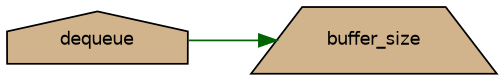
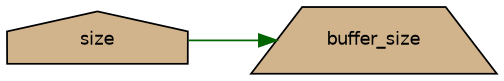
node "dequeue": label "dequeue" -> "size"
